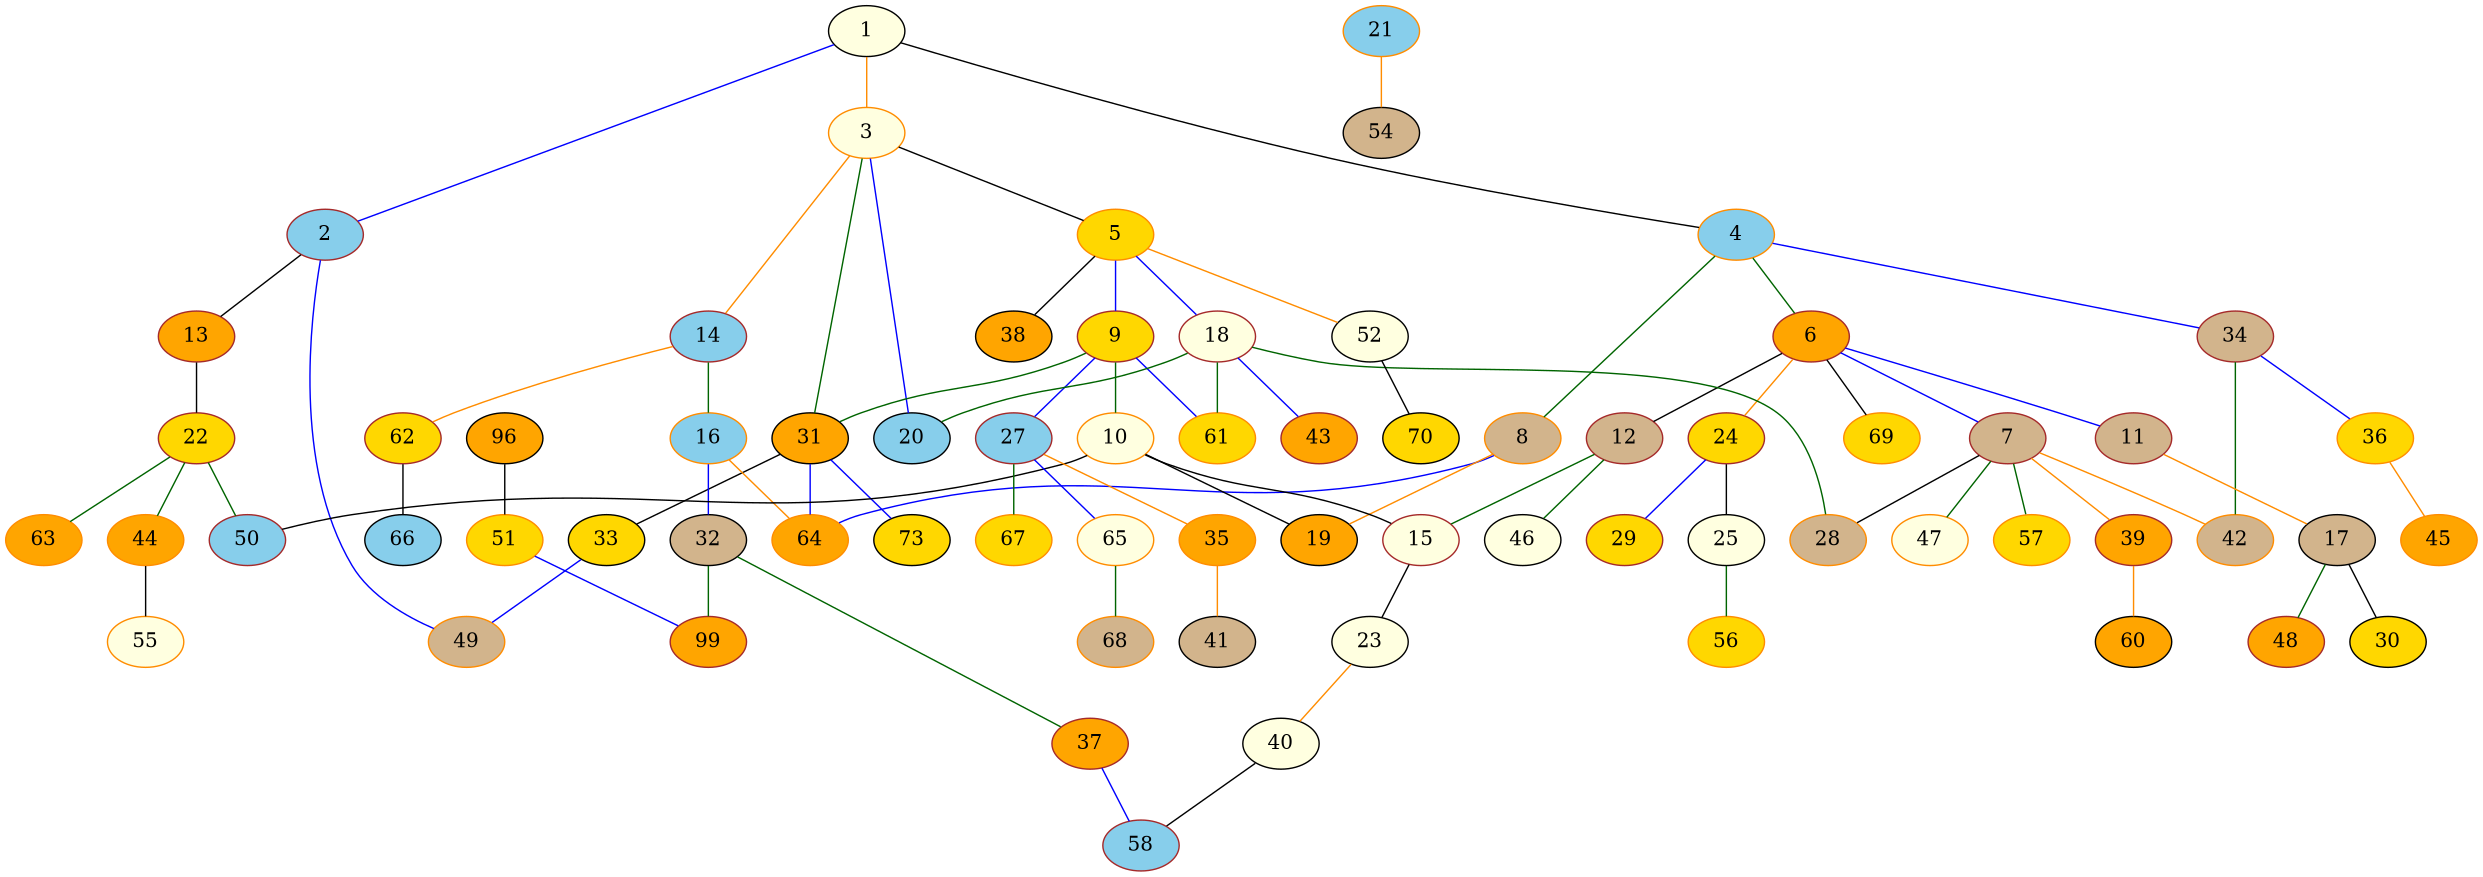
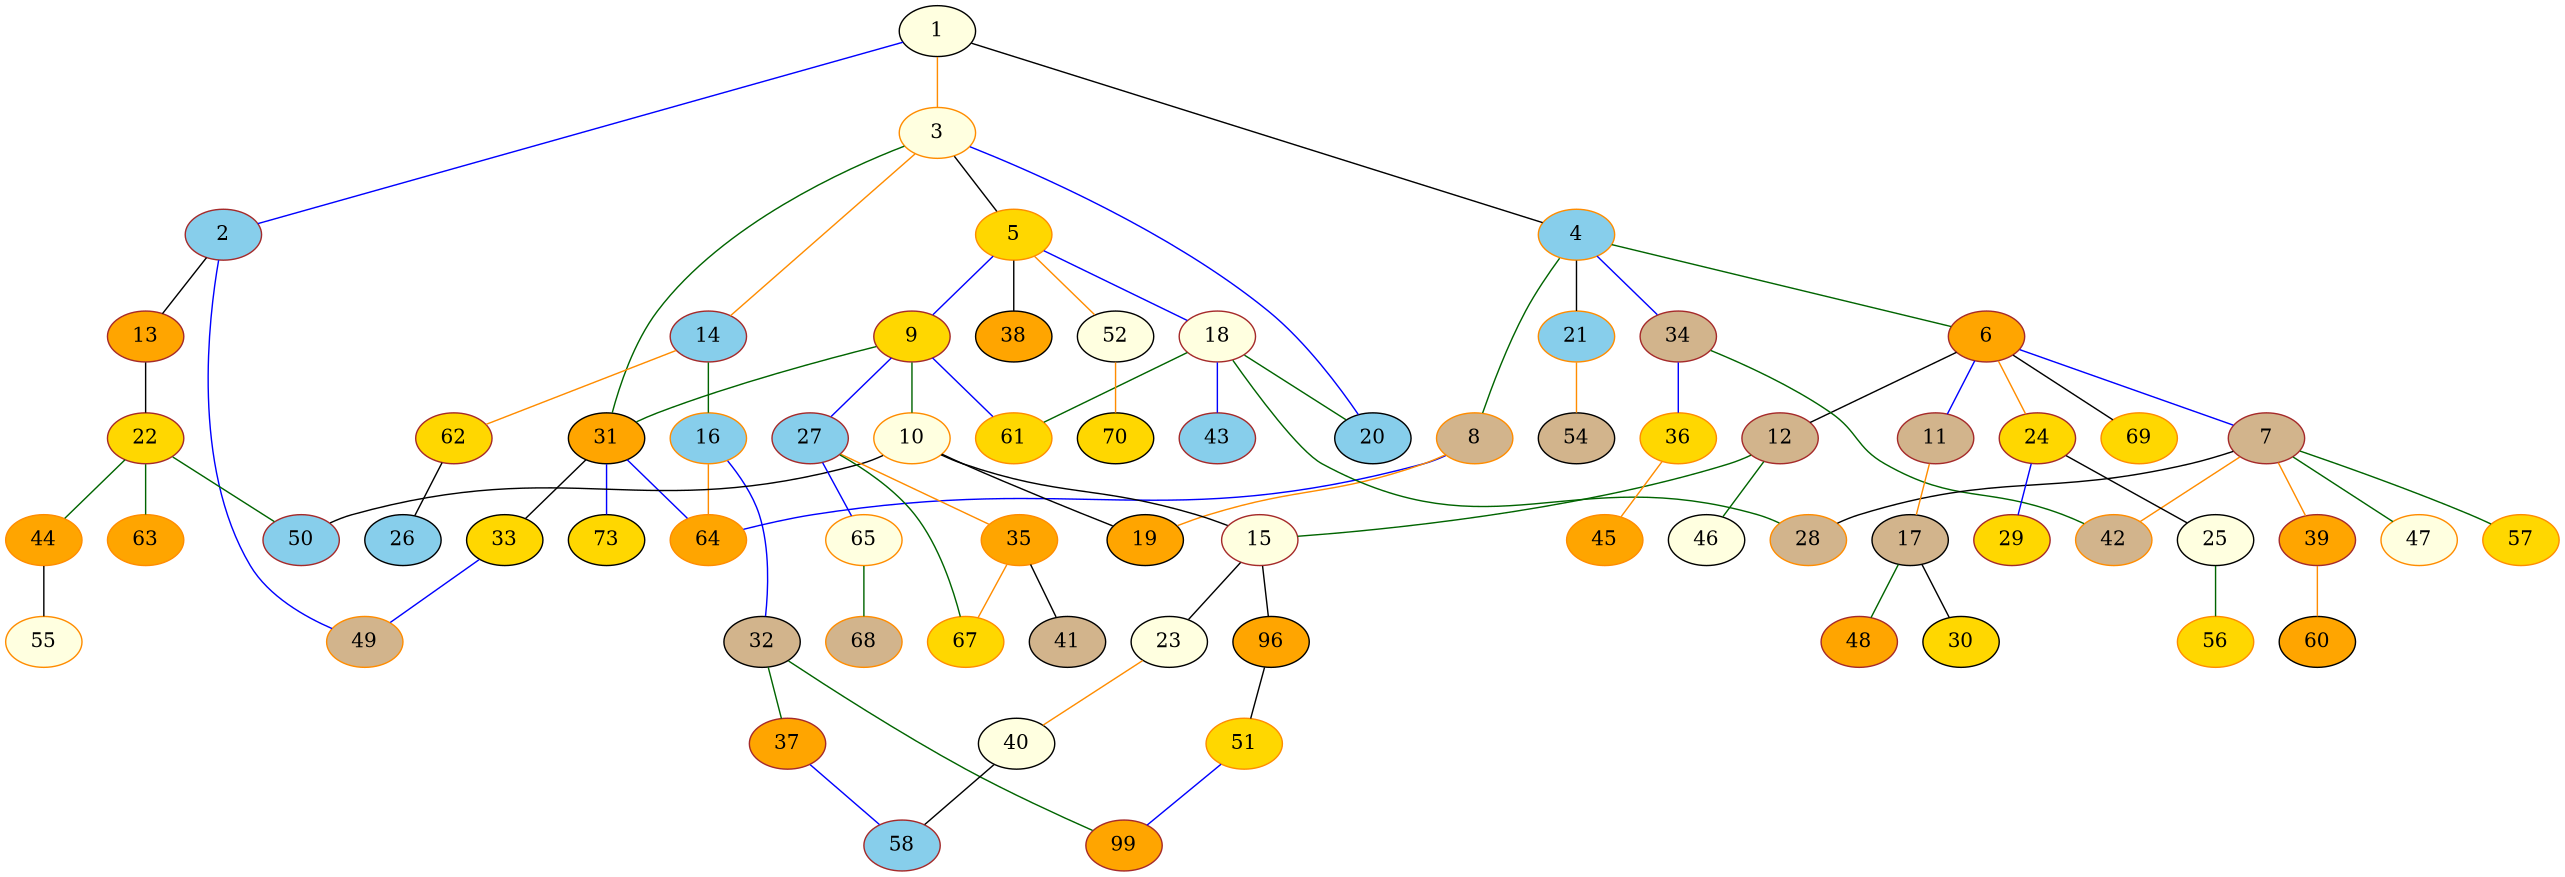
edge "4" -- "21": added
edge "52" -- "70": color black -> darkorange
node "43": fillcolor orange -> skyblue
node "66": label "66" -> "26"
edge "35" -- "67": added
edge "35" -- "41": color darkorange -> black
edge "15" -- "96": added
